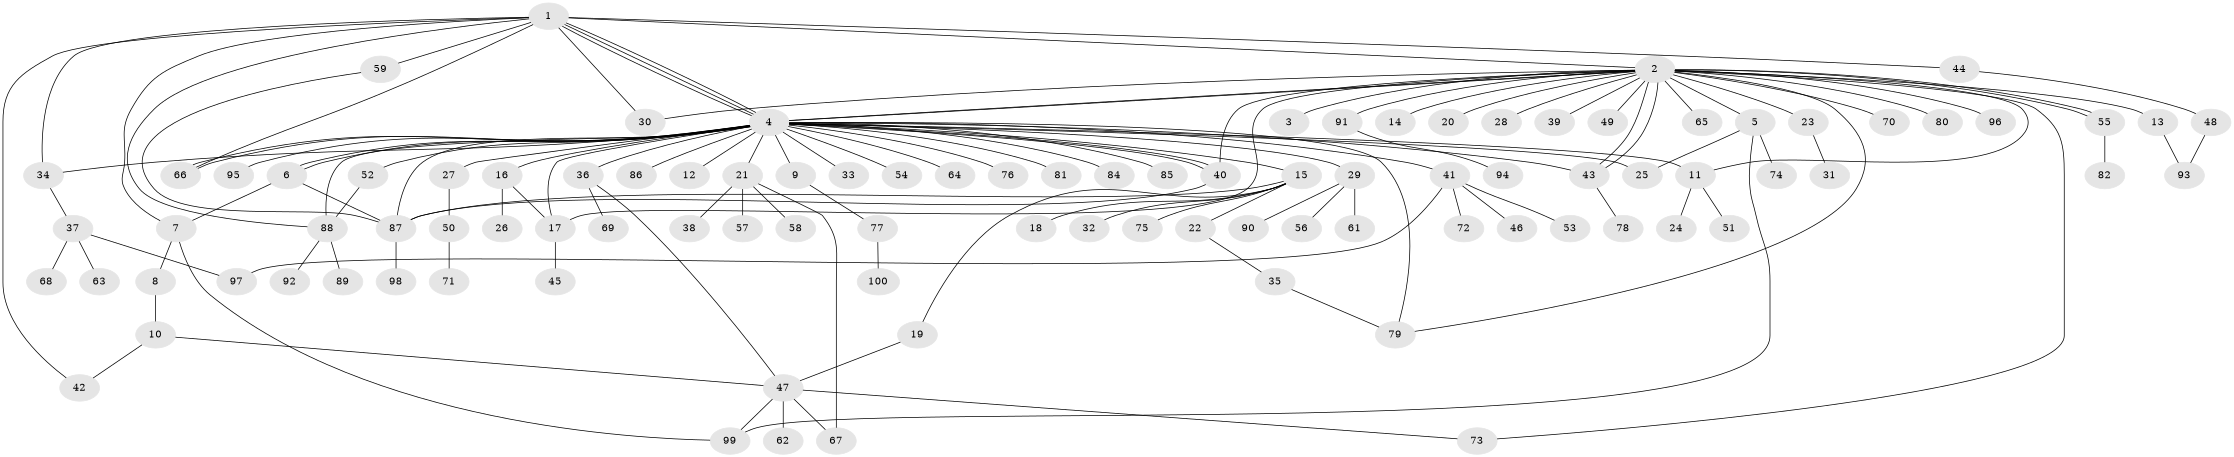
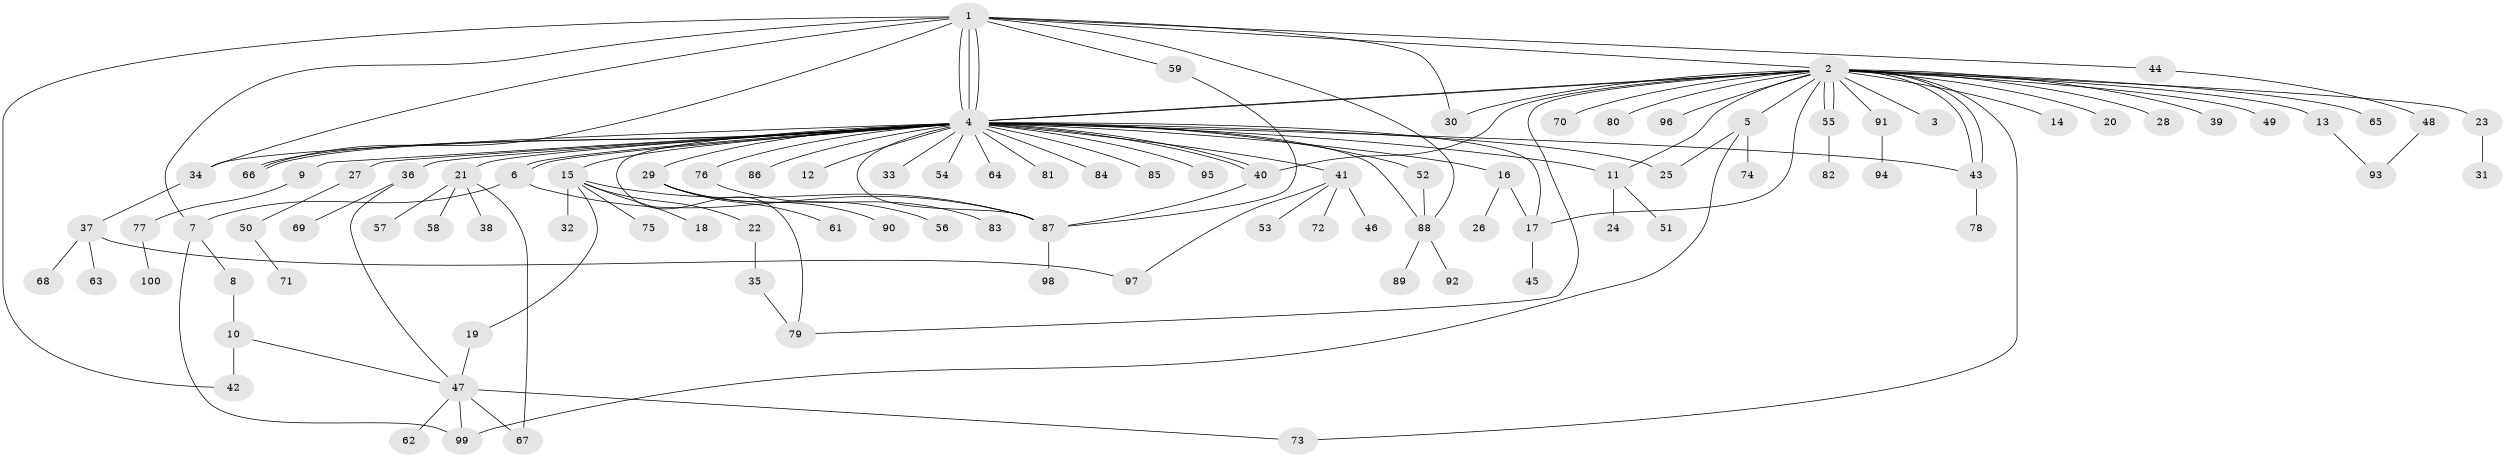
node "83": added
